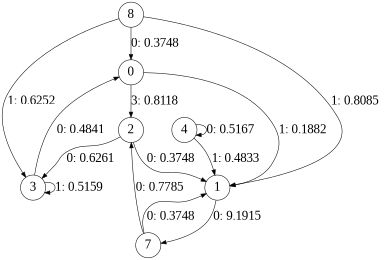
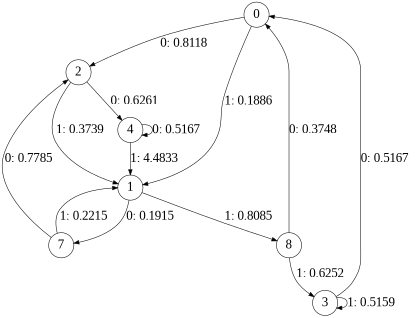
edge "8" -> "1": reversed
edge "0" -> "2": label "3: 0.8118   " -> "0: 0.8118   "
edge "3" -> "0": label "0: 0.4841   " -> "0: 0.5167   "
edge "0" -> "1": label "1: 0.1882   " -> "1: 0.1886   "
edge "2" -> "3": now "2" -> "4"
edge "2" -> "1": label "0: 0.3748   " -> "1: 0.3739   "
edge "4" -> "1": label "1: 0.4833   " -> "1: 4.4833   "
edge "7" -> "1": label "0: 0.3748   " -> "1: 0.2215   "
edge "1" -> "7": label "0: 9.1915   " -> "0: 0.1915   "
